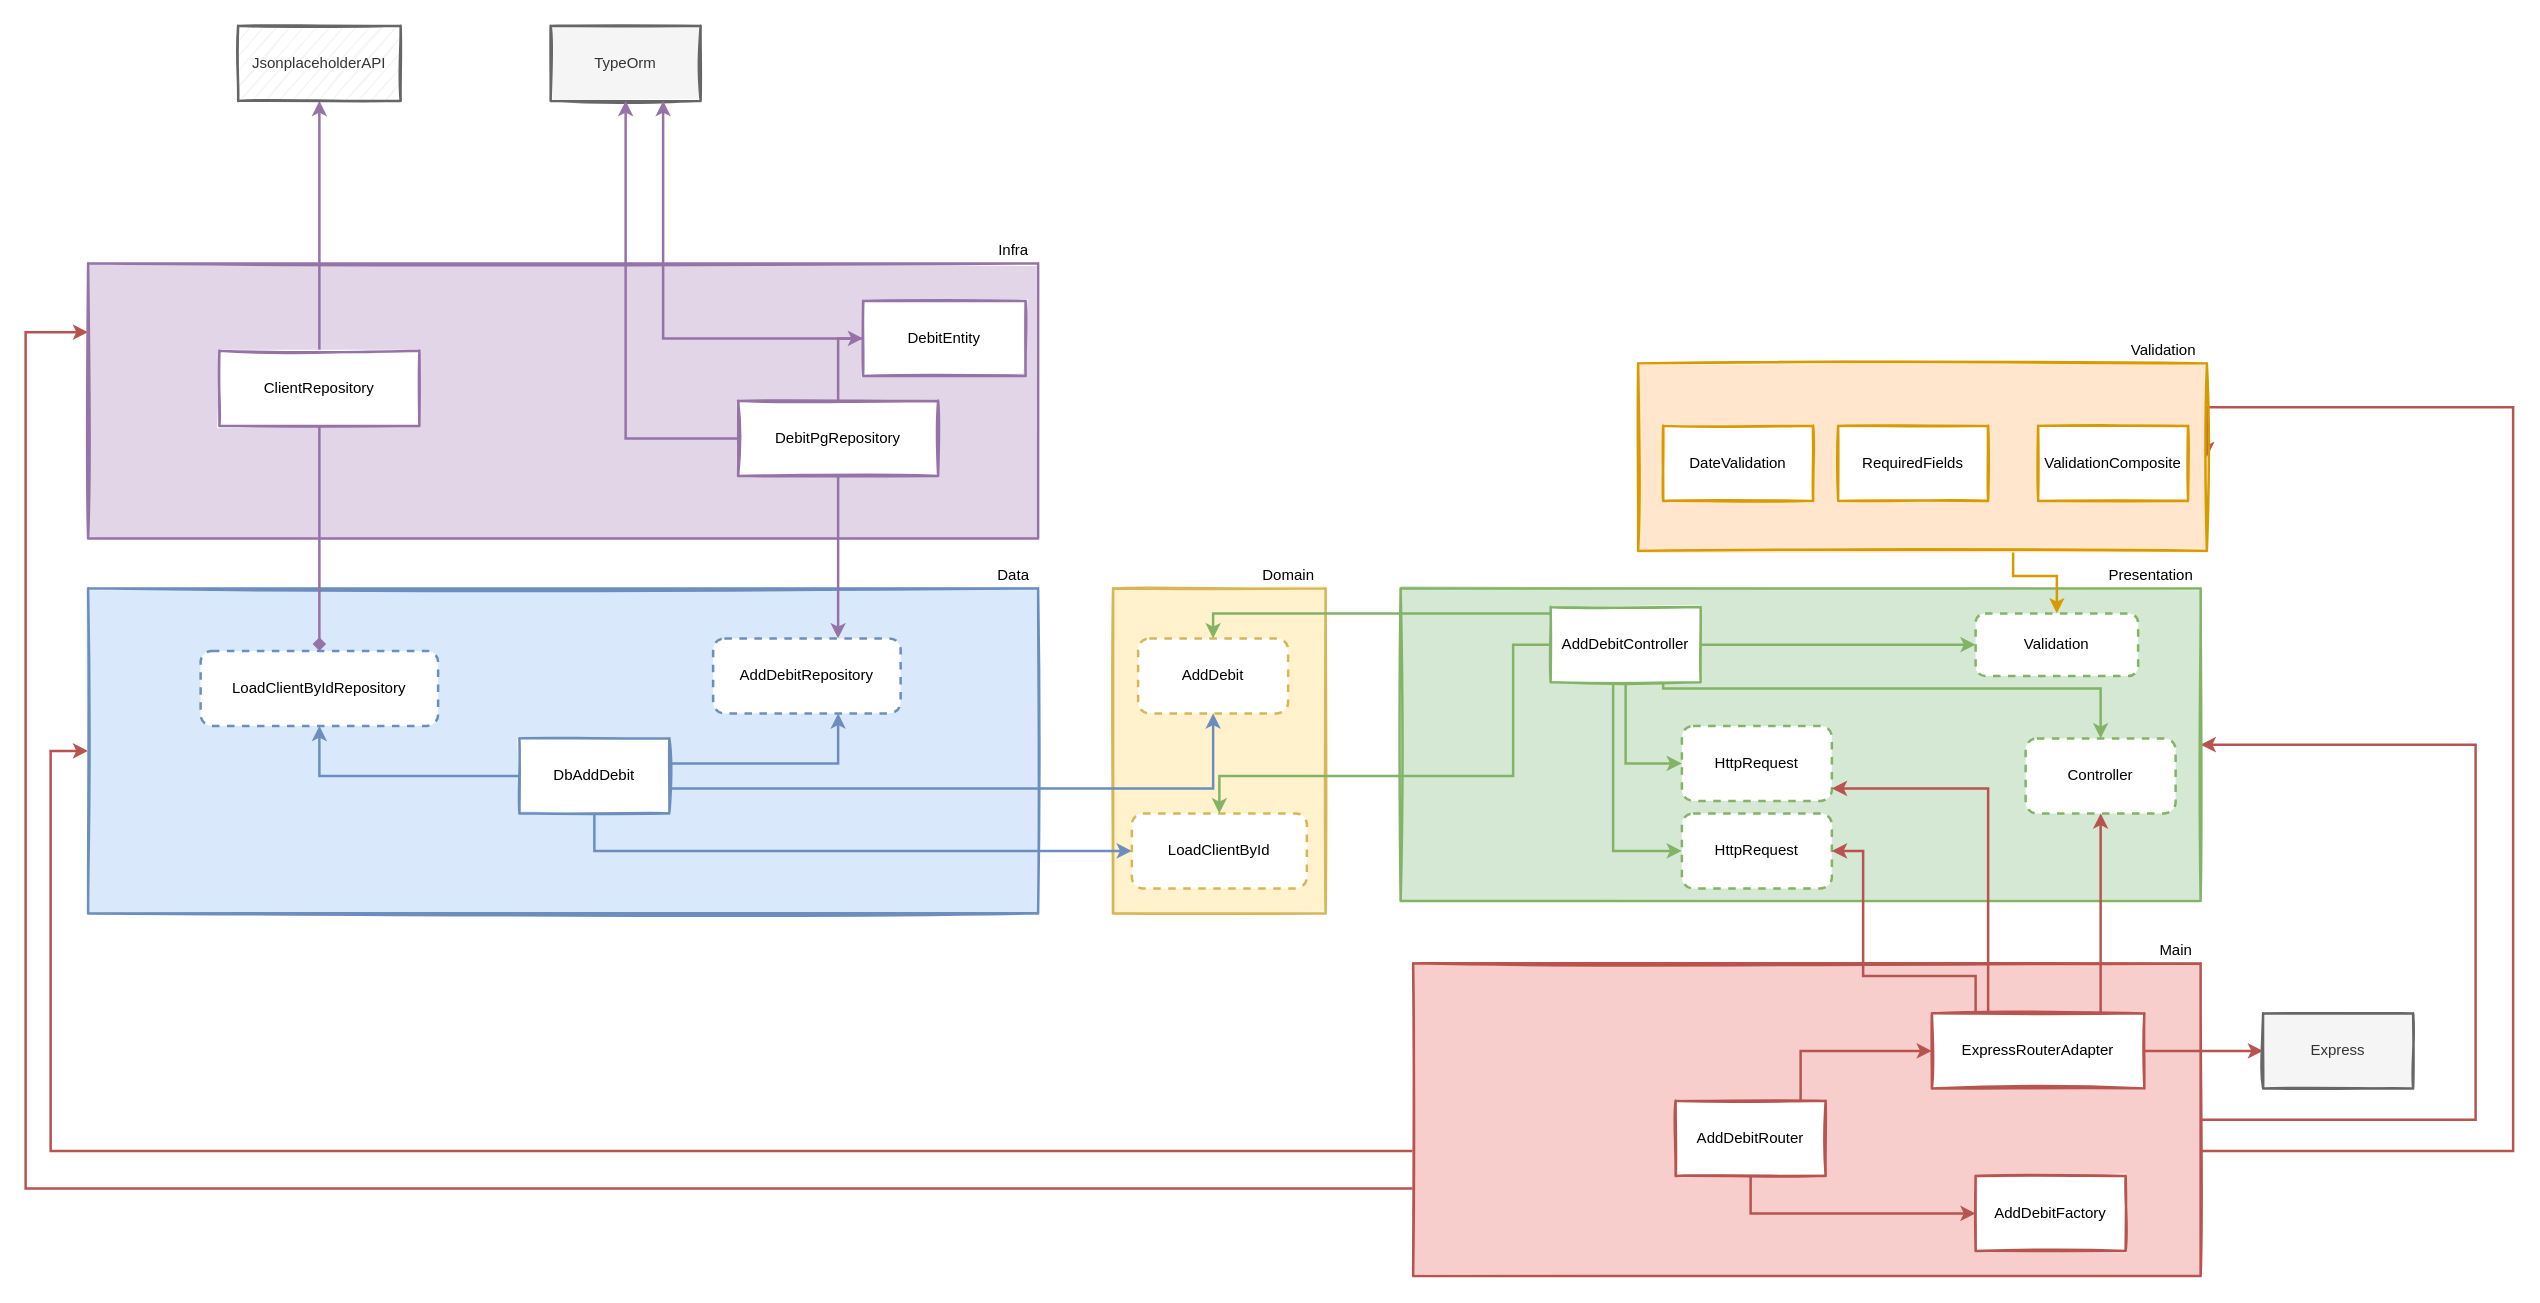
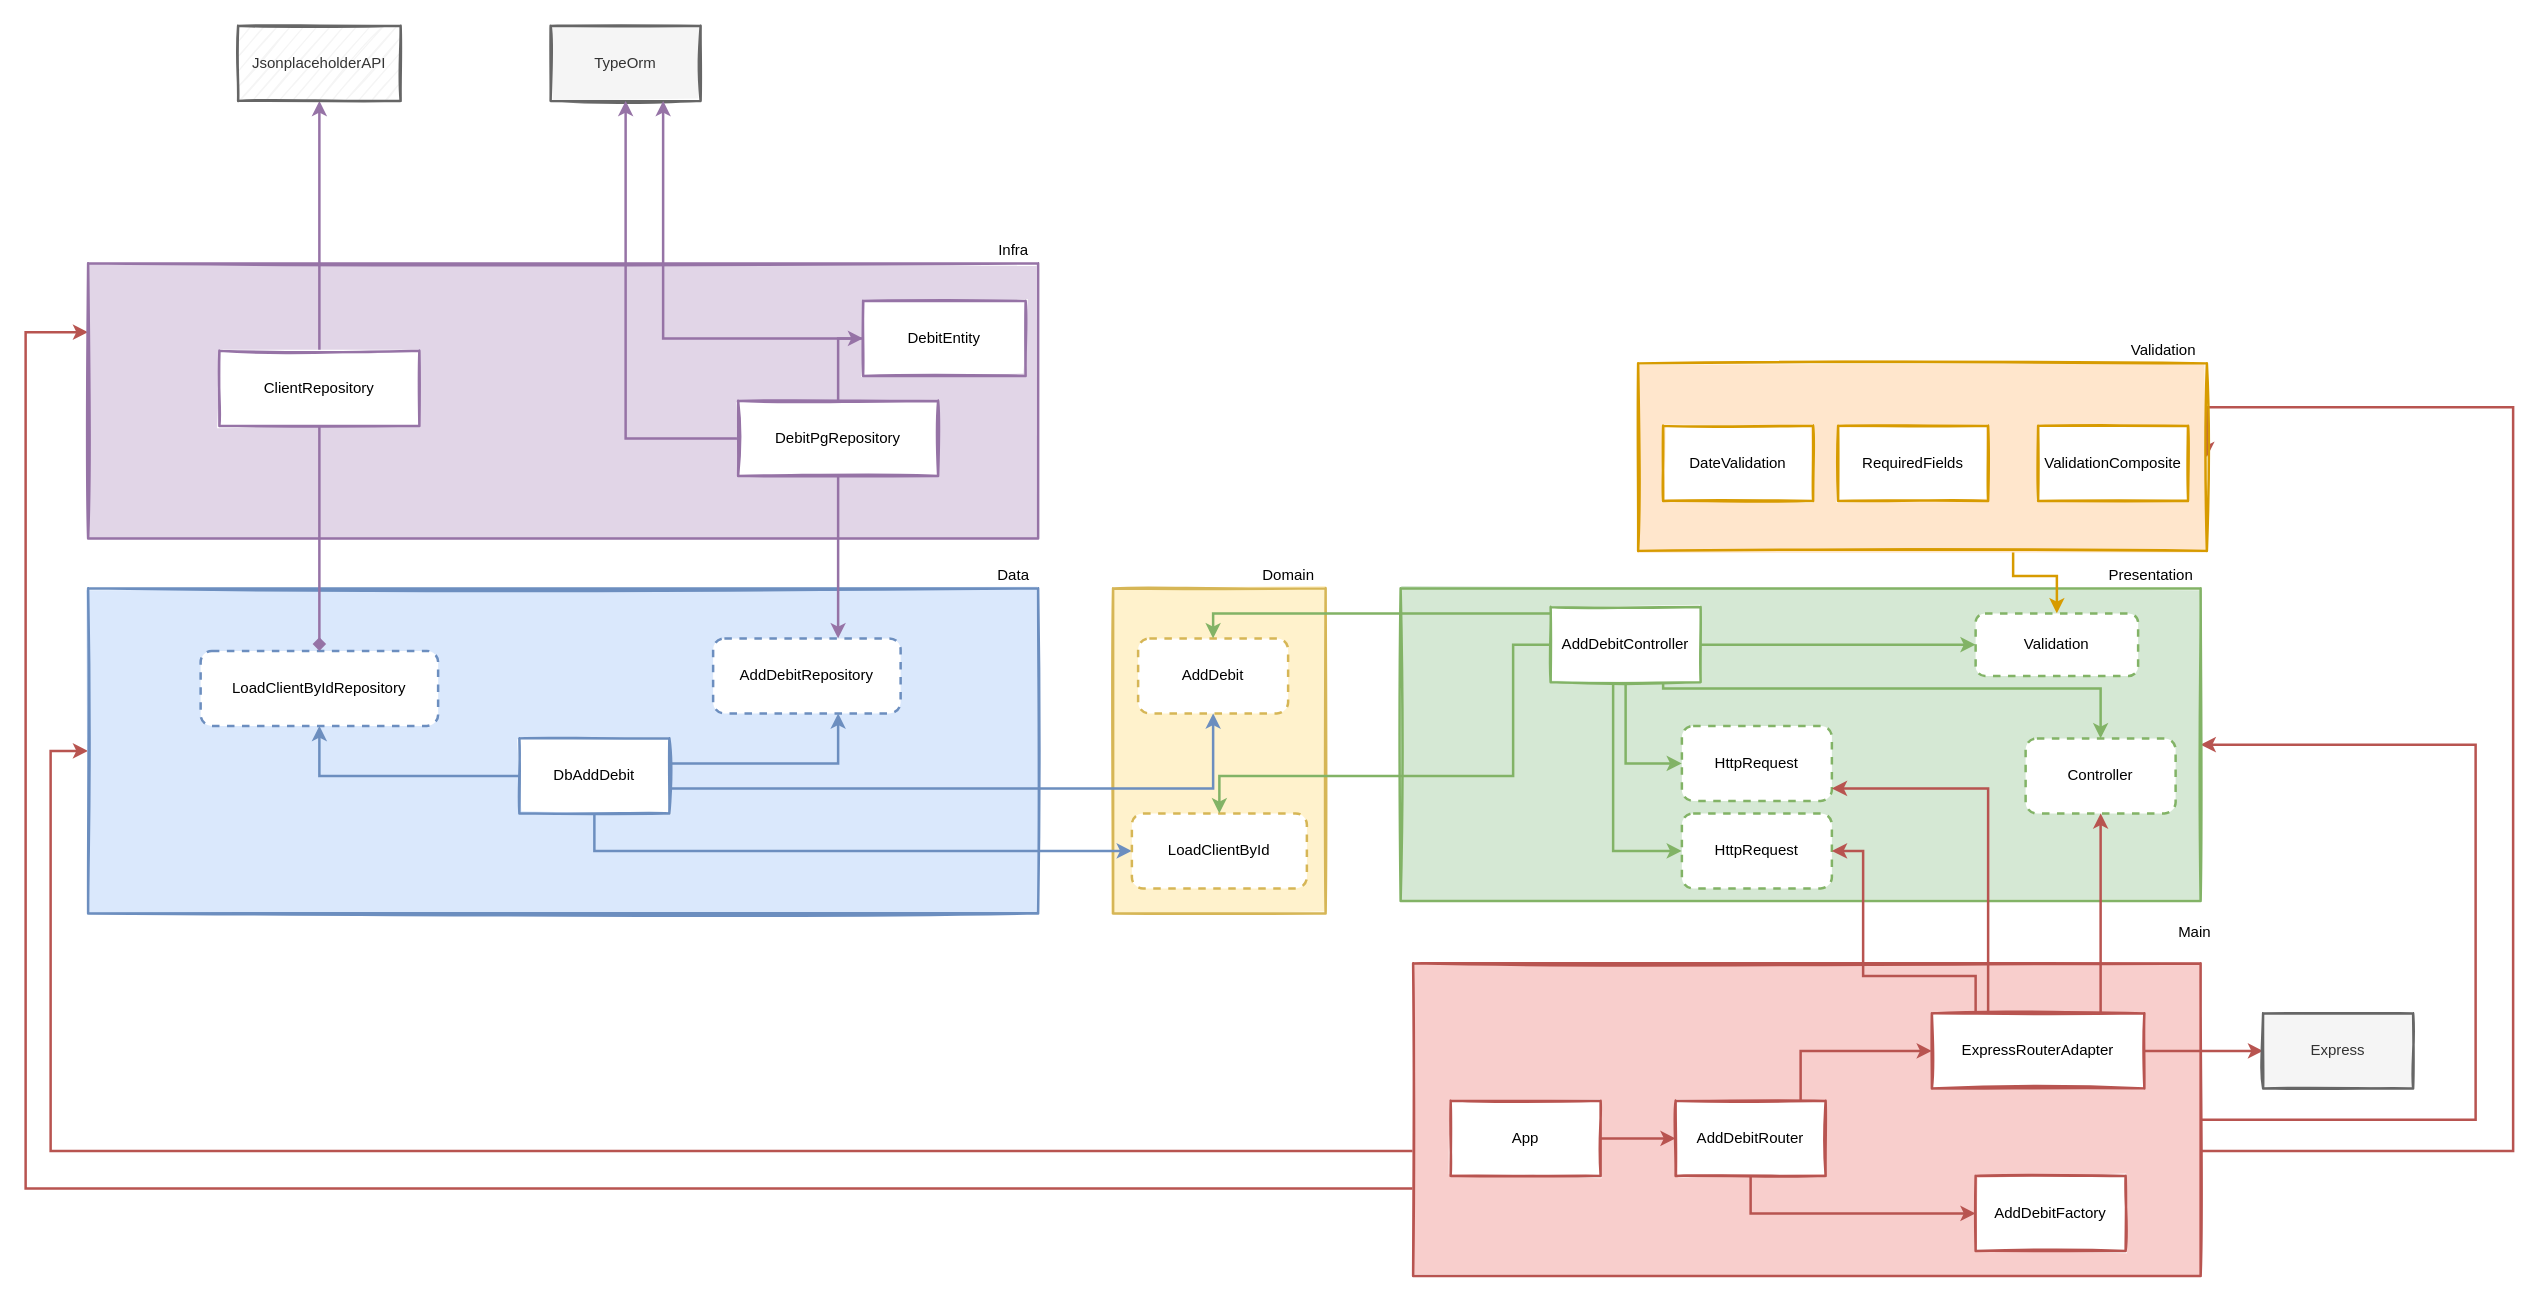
node "Main": moved (2176, 951) -> (2194, 932)
node "App": added
edge "App" -> "AddDebitRouter": added
